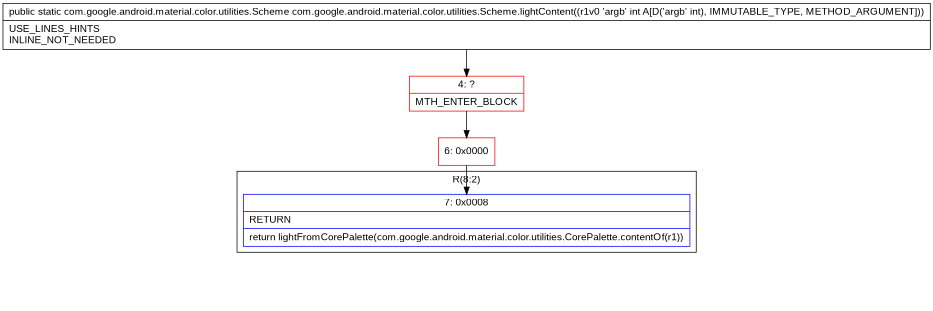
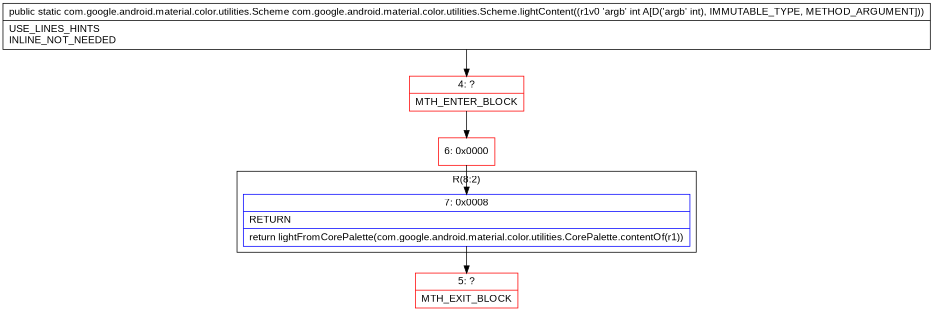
node "5: ?": added
